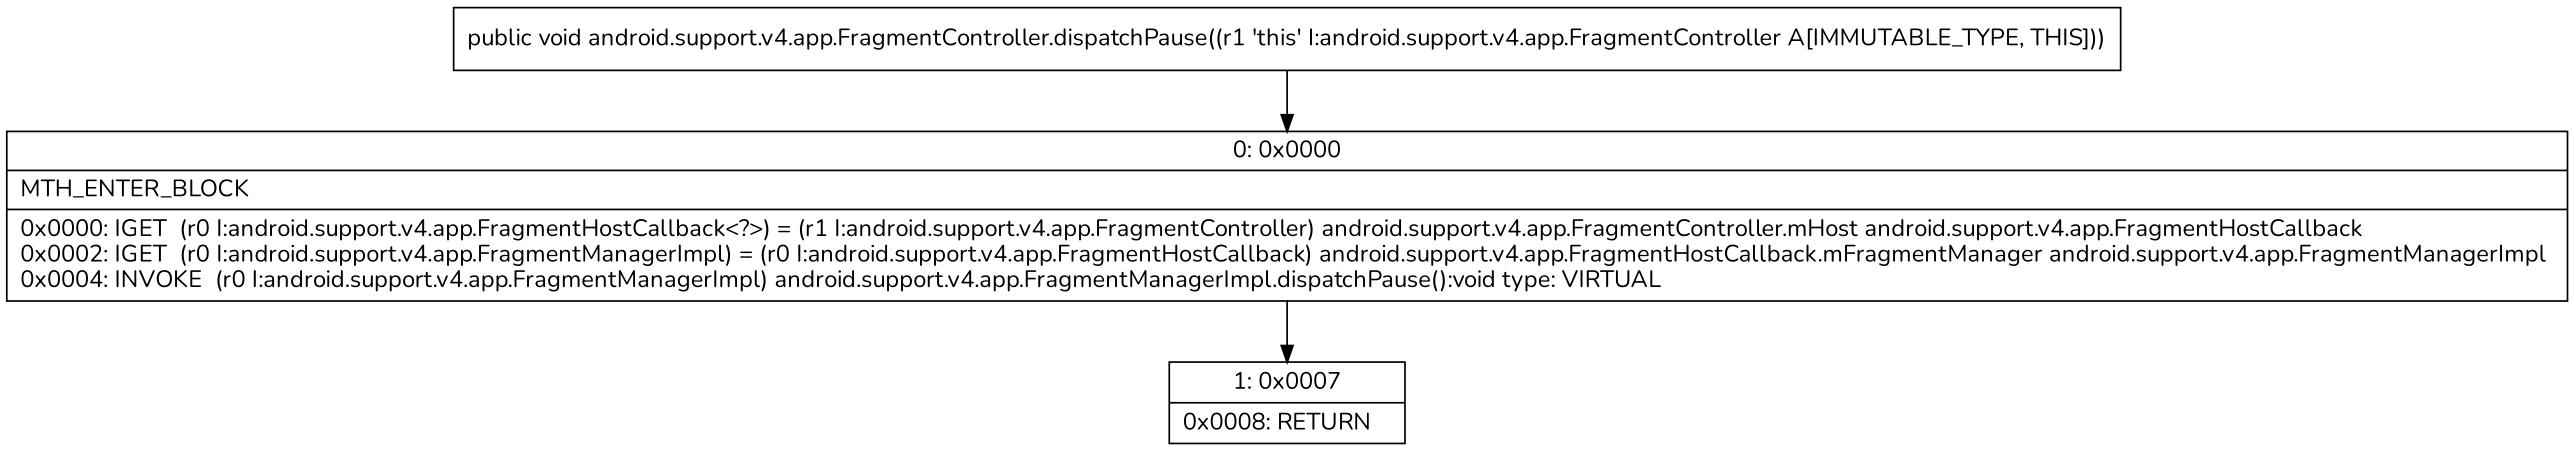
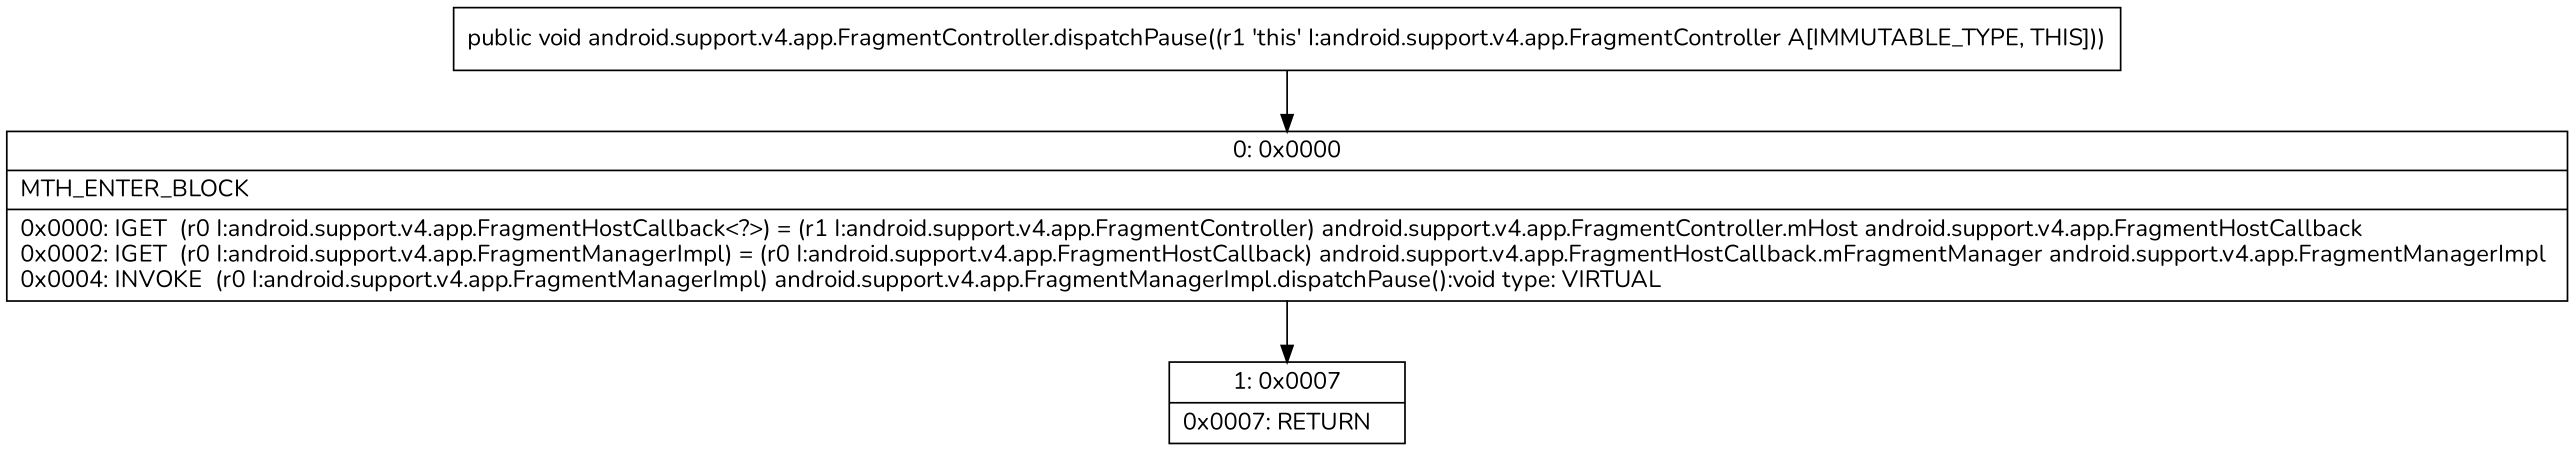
node "1: 0x0007": text "0x0008: RETURN" -> "0x0007: RETURN"
